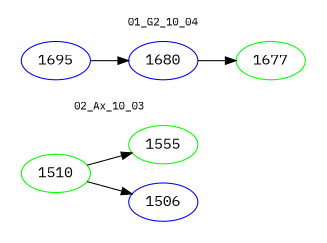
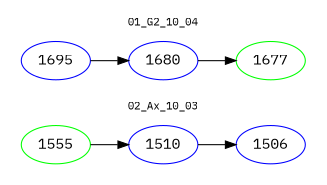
edge "1510" -> "1555": reversed
node "1510": color green -> blue
